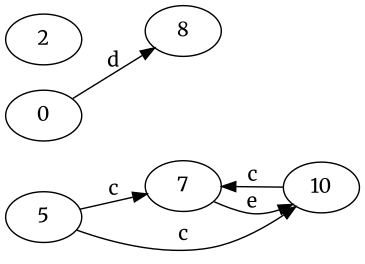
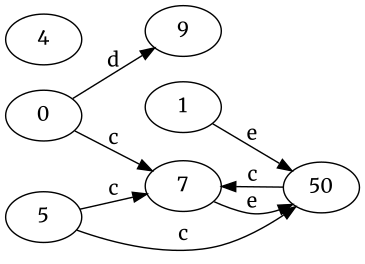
node "8": label "8" -> "9"
node "2": label "2" -> "4"
node "1": added
edge "0" -> "7": added, label "c"
node "10": label "10" -> "50"
